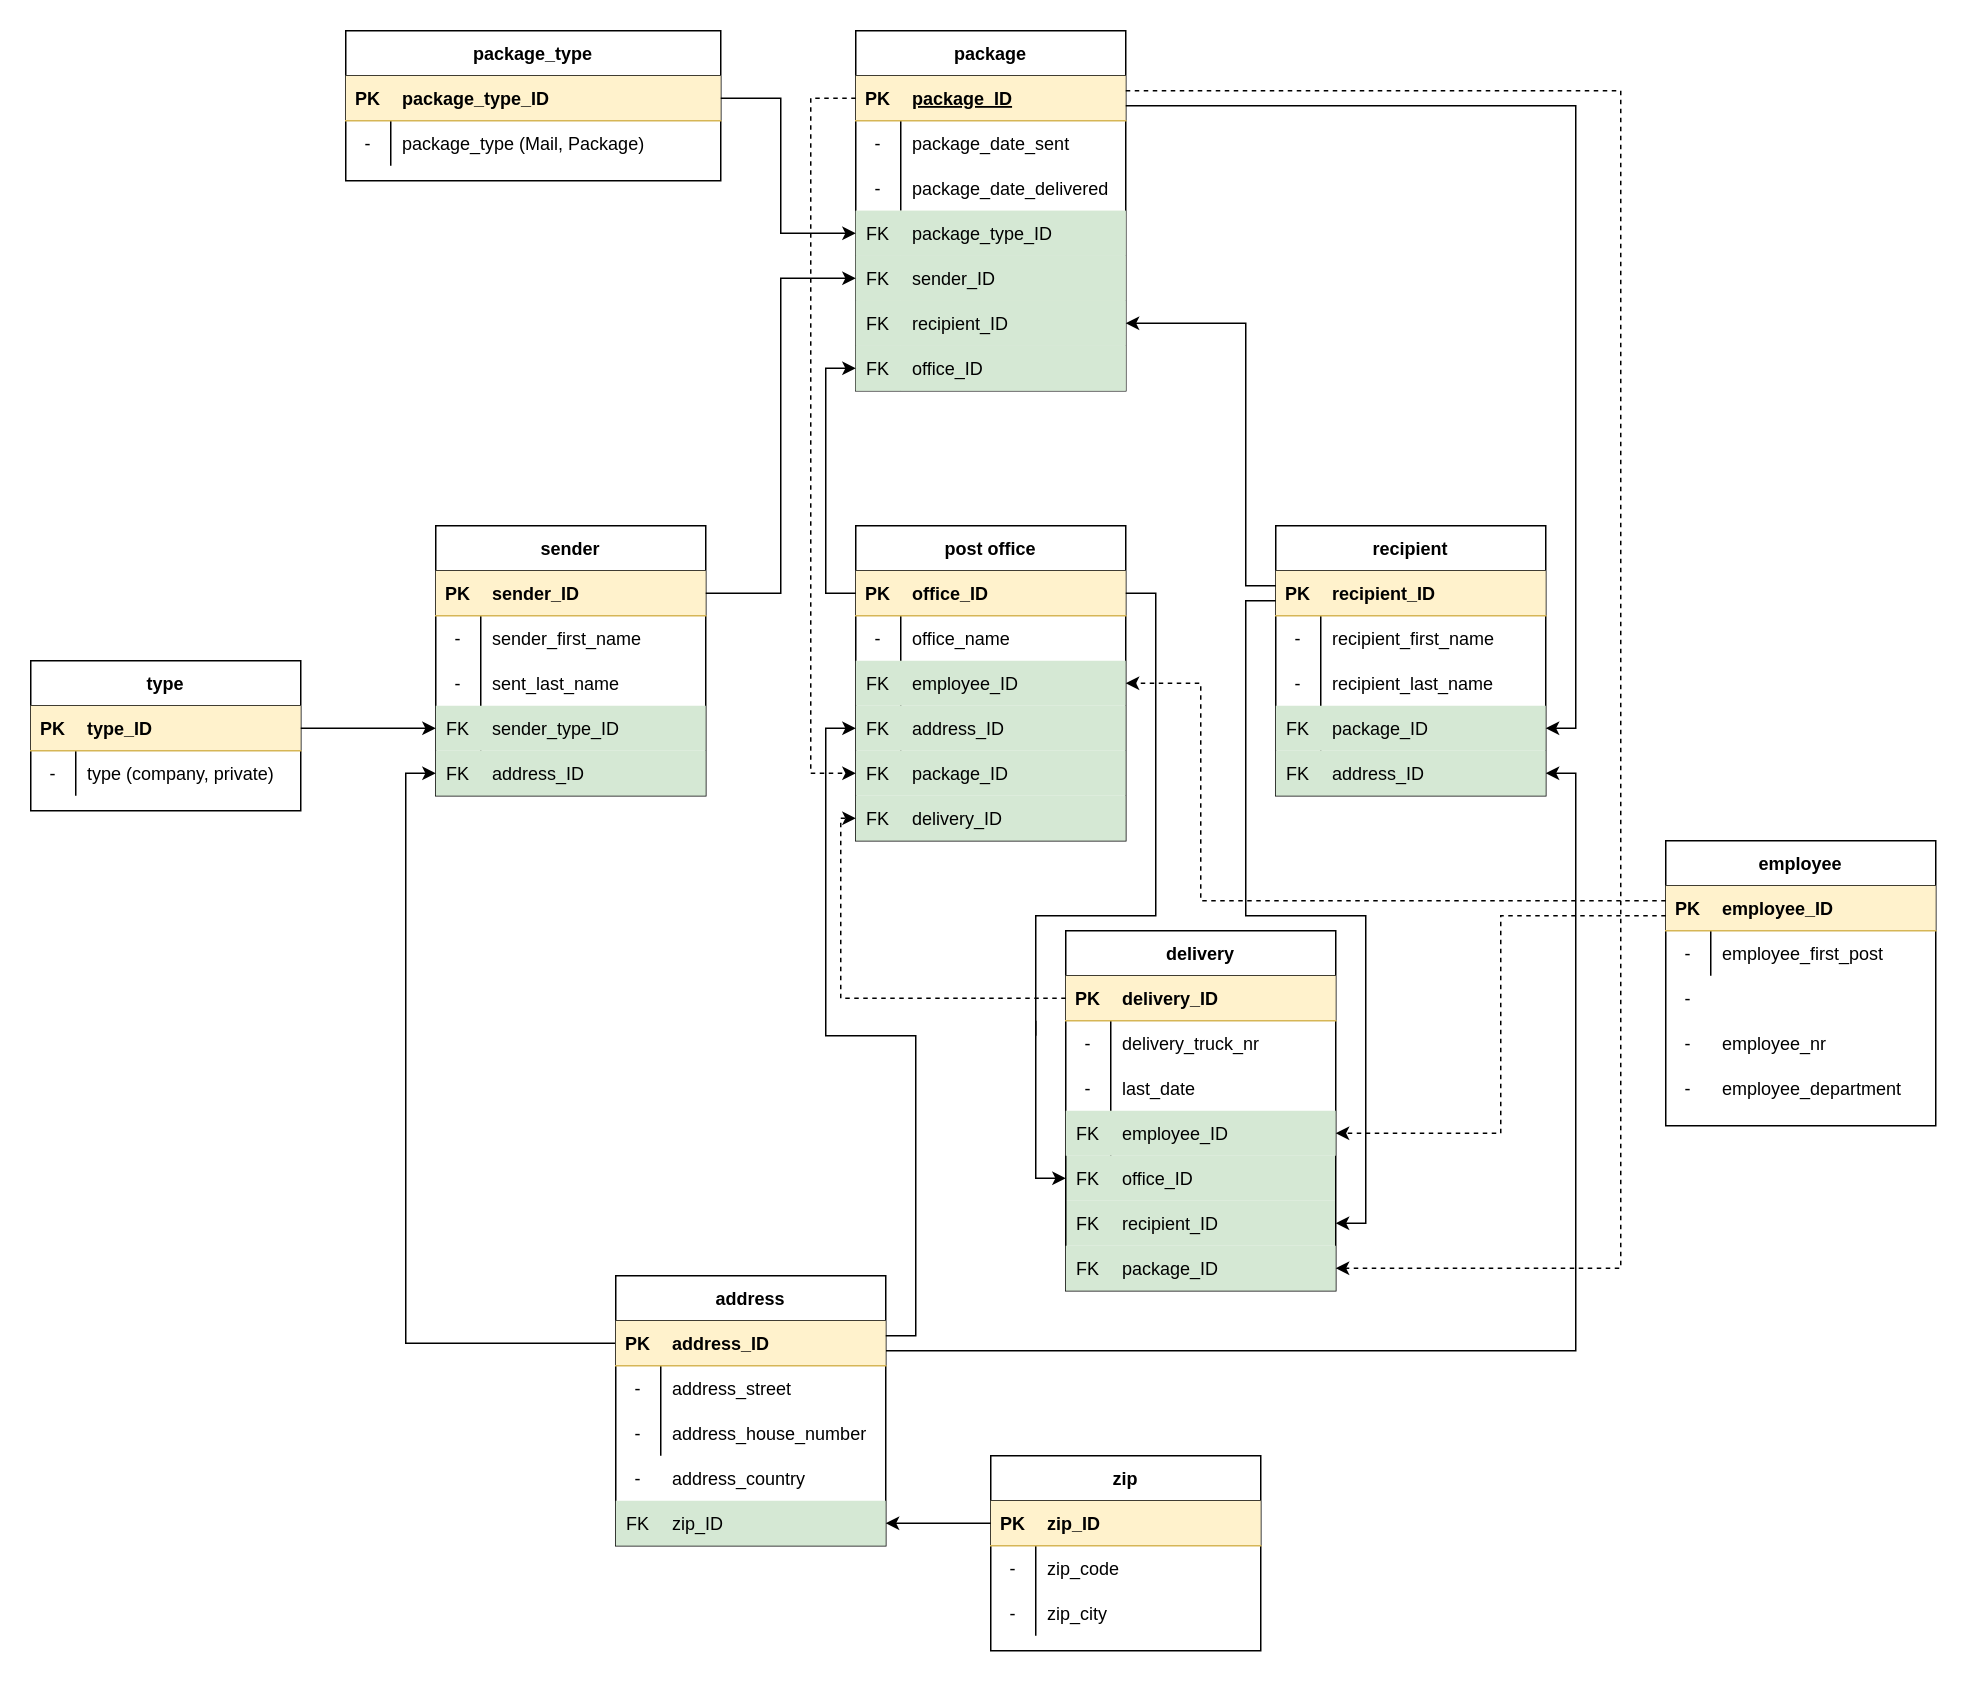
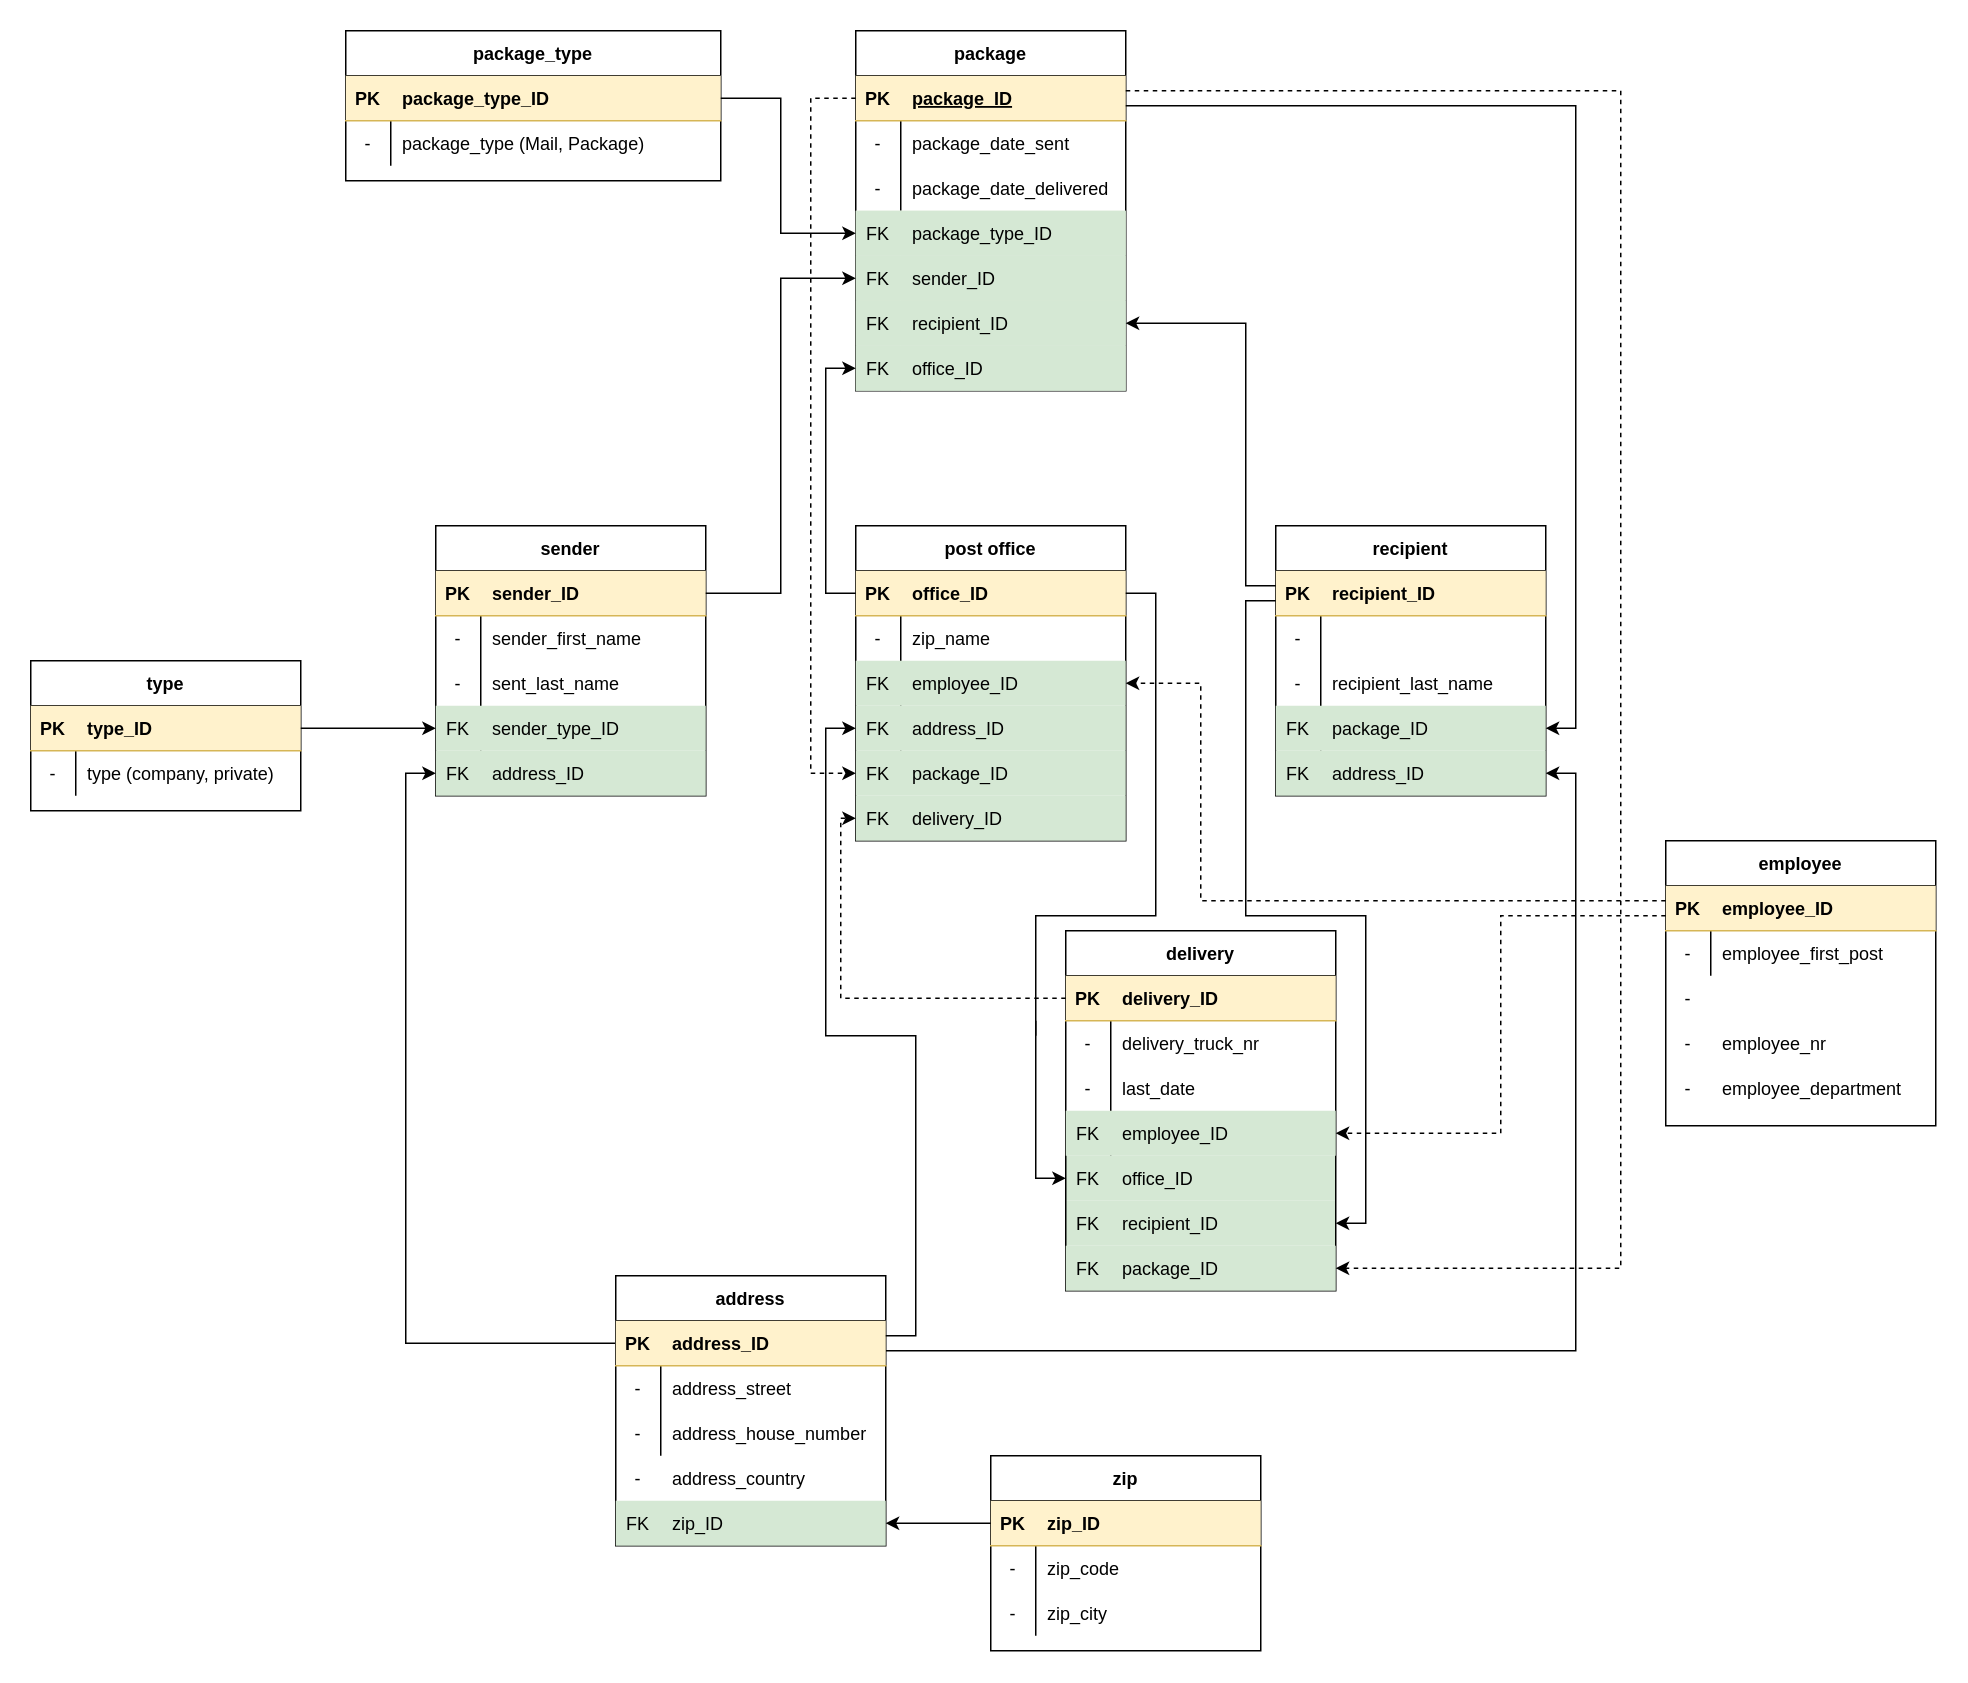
node "recipient_first_name": removed
node "office_name": label "office_name" -> "zip_name"
